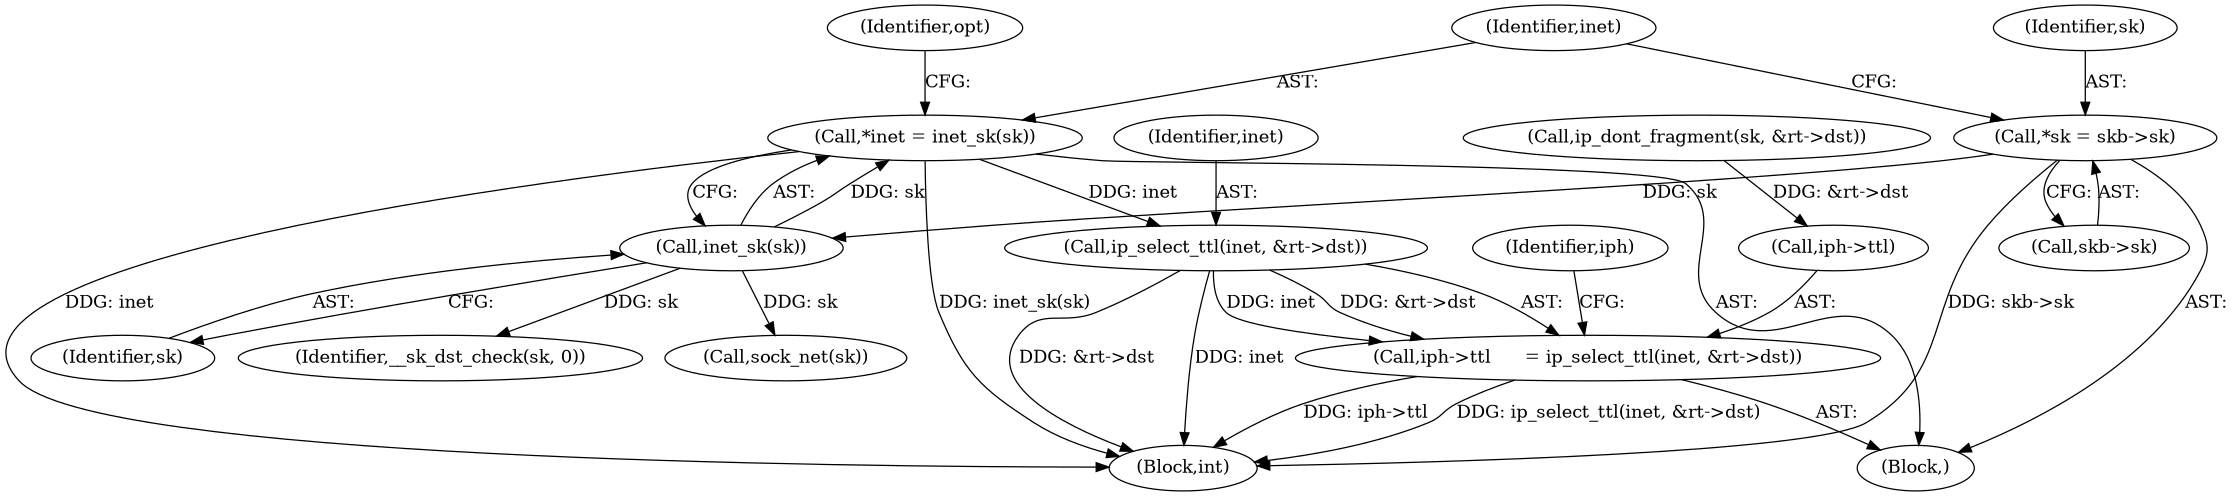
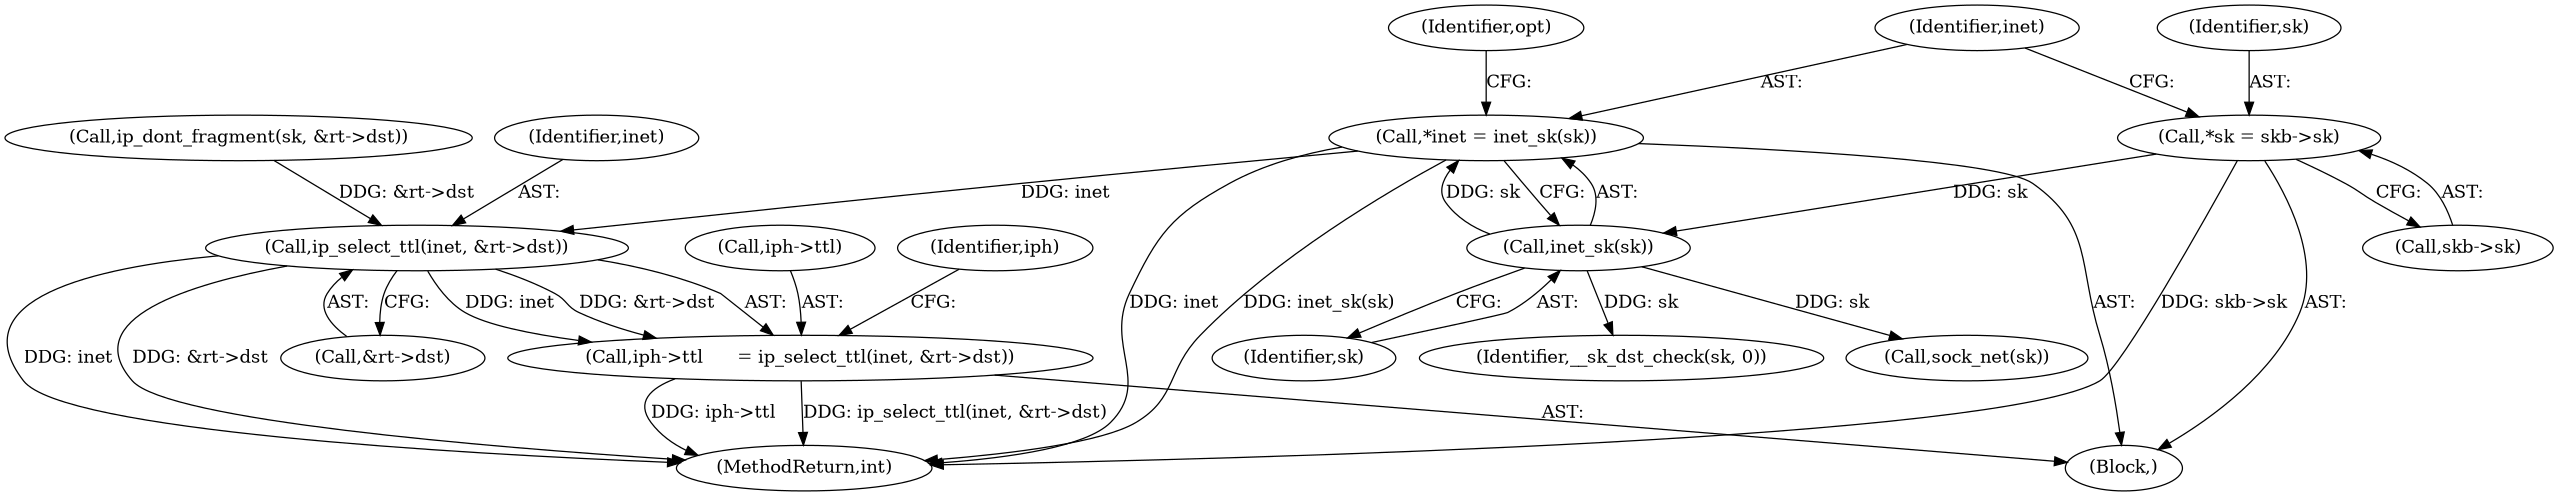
edge "(Call,ip_dont_fragment(sk, &rt->dst))" -> "(Call,iph->ttl)": now "(Call,ip_dont_fragment(sk, &rt->dst))" -> "(Call,ip_select_ttl(inet, &rt->dst))"
node "(Call,&rt->dst)": added
node "(Block,int)": label "(Block,int)" -> "(MethodReturn,int)"
